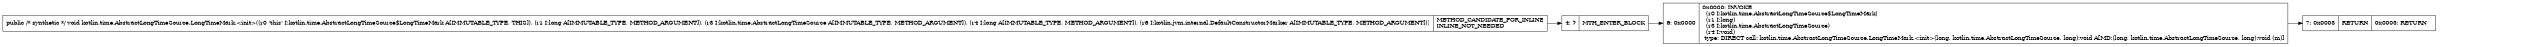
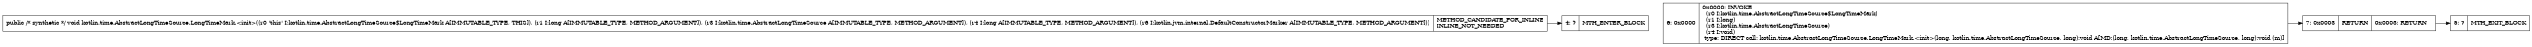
edge "4: ?" -> "6: 0x0000": removed
node "5: ?": added
